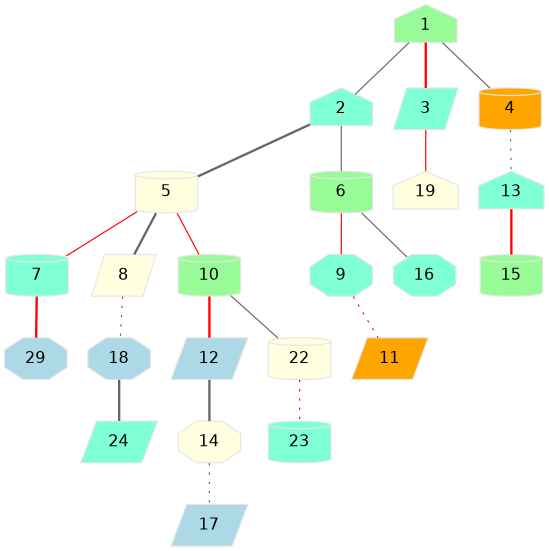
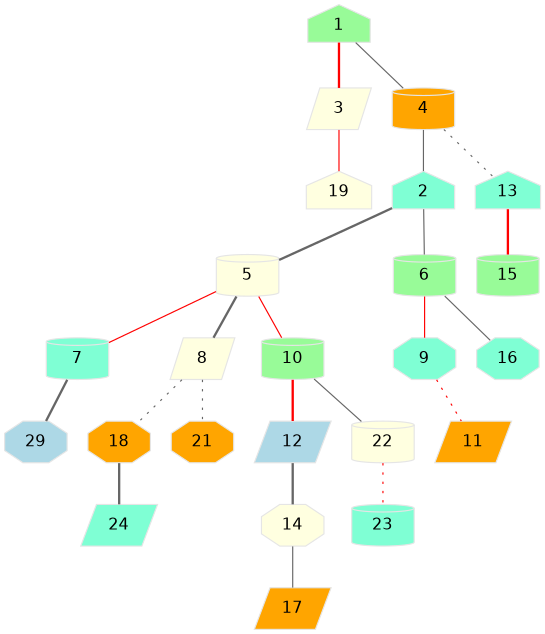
edge "1" -- "2": now "4" -- "2"
node "3": fillcolor aquamarine -> lightyellow
edge "7" -- "29": color red -> gray40
node "18": fillcolor lightblue -> orange
node "21": added
edge "14" -- "17": style dotted -> solid
node "17": fillcolor lightblue -> orange
